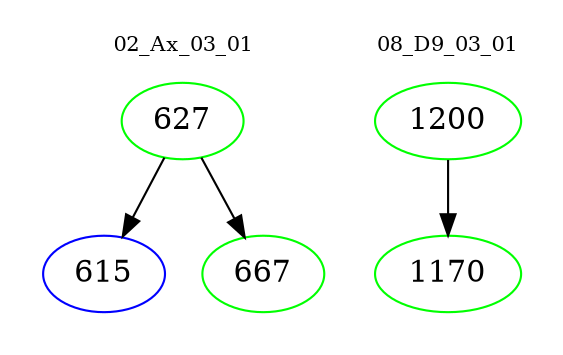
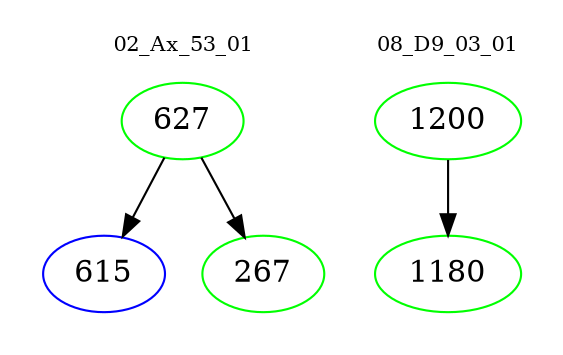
cluster "02_Ax_03_01": label "02_Ax_03_01" -> "02_Ax_53_01"
node "667": label "667" -> "267"
node "1170": label "1170" -> "1180"
